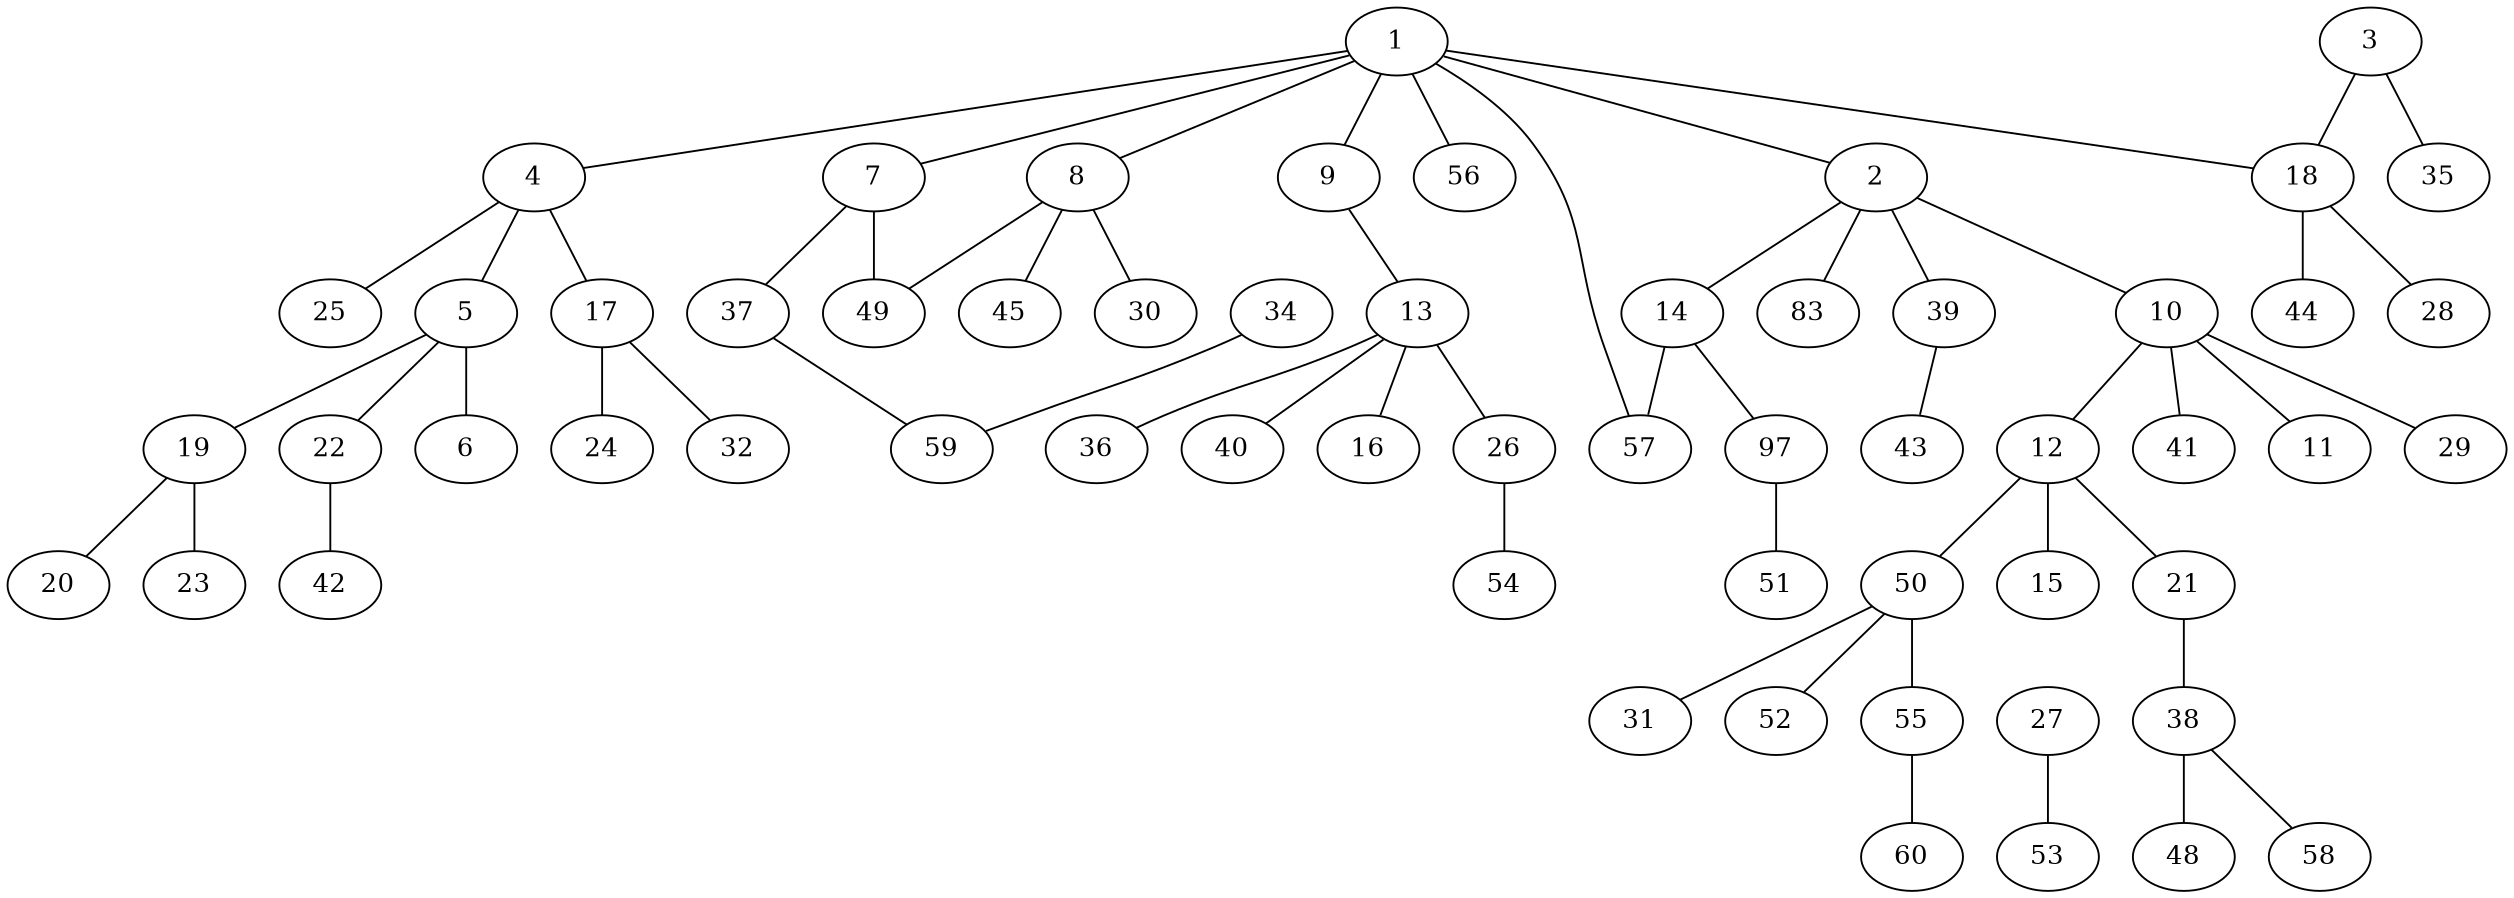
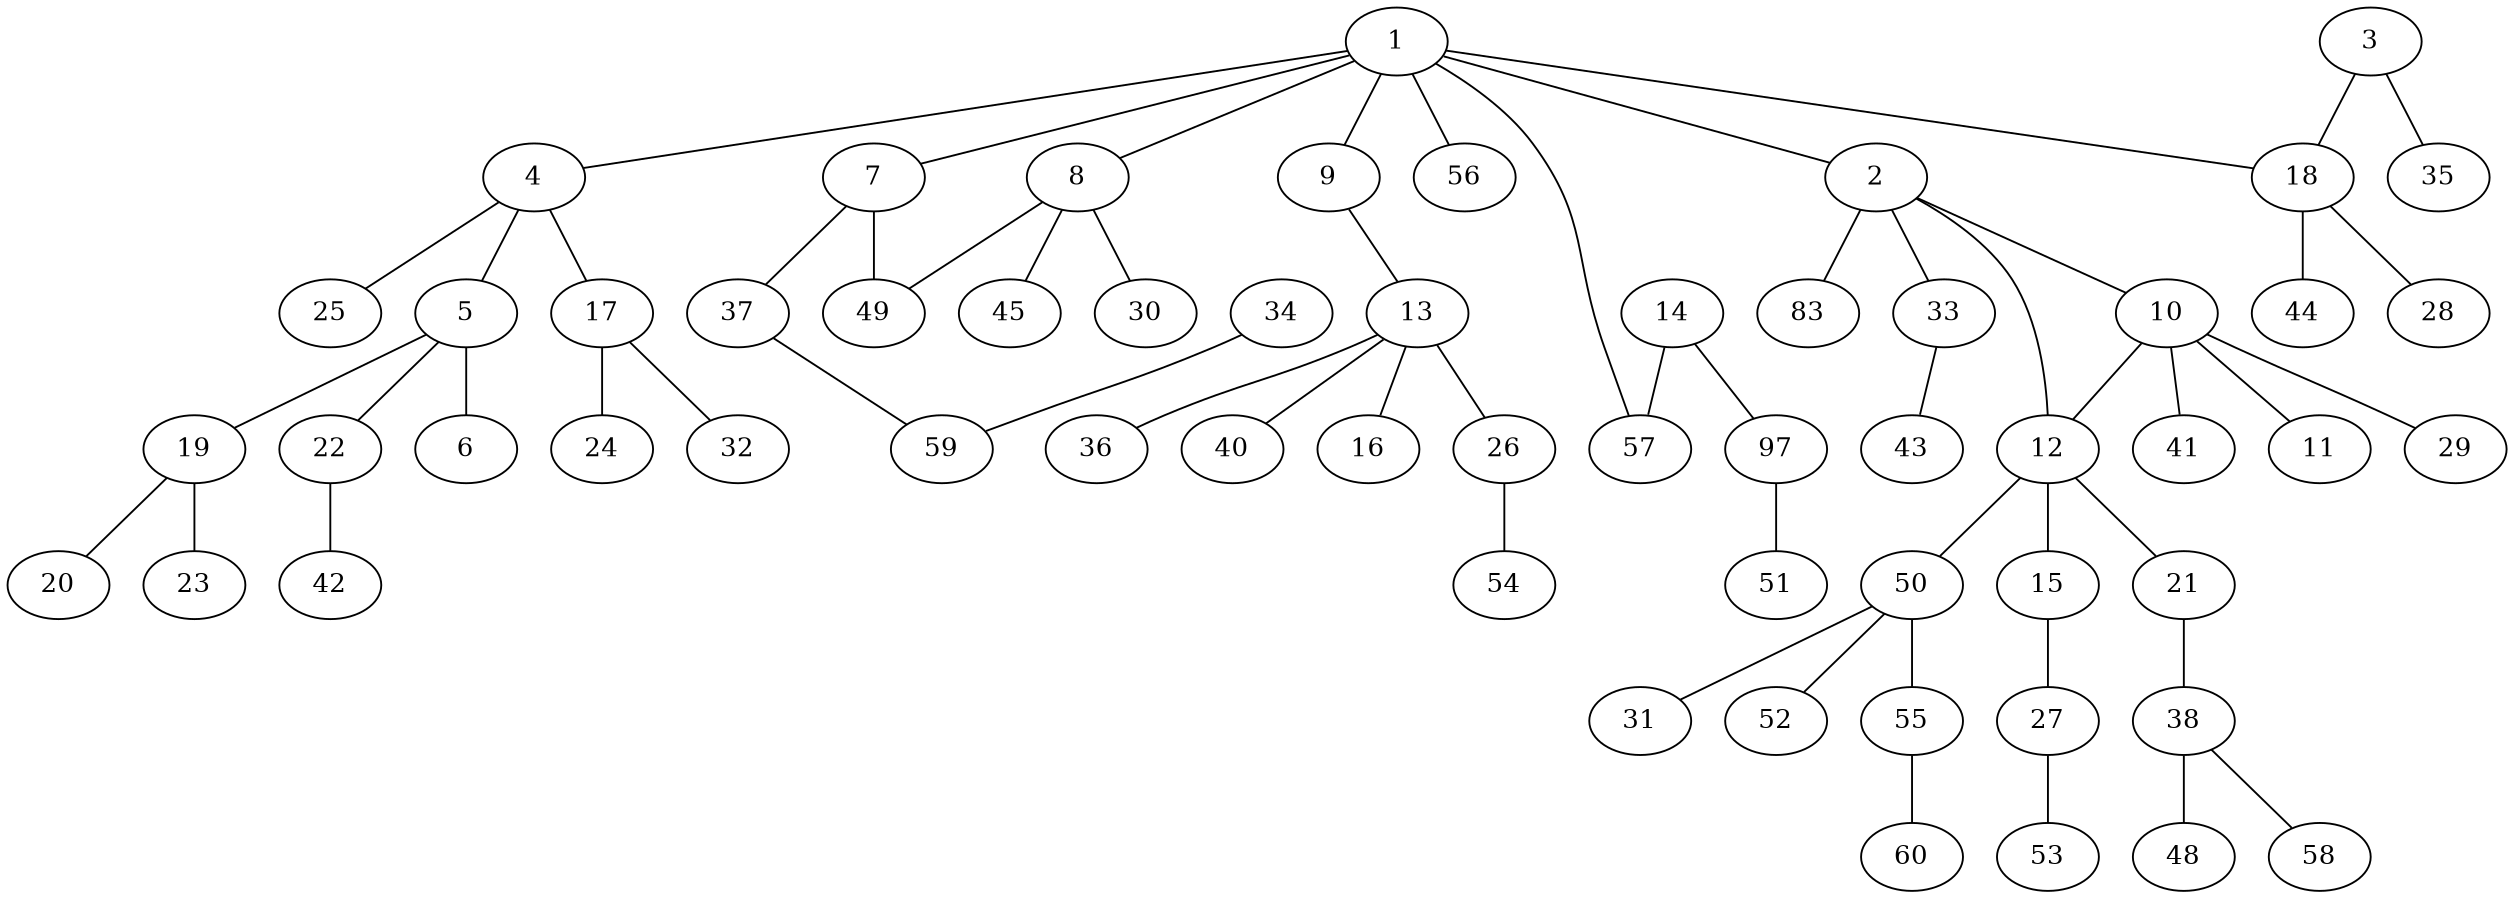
edge "2" -- "14": now "2" -- "12"
node "39": label "39" -> "33"
edge "15" -- "27": added
